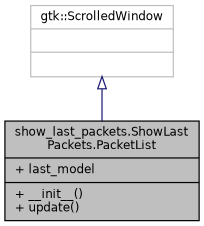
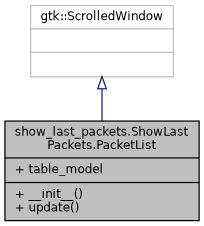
node "show_last_packets.ShowLast": text "+ last_model" -> "+ table_model"
